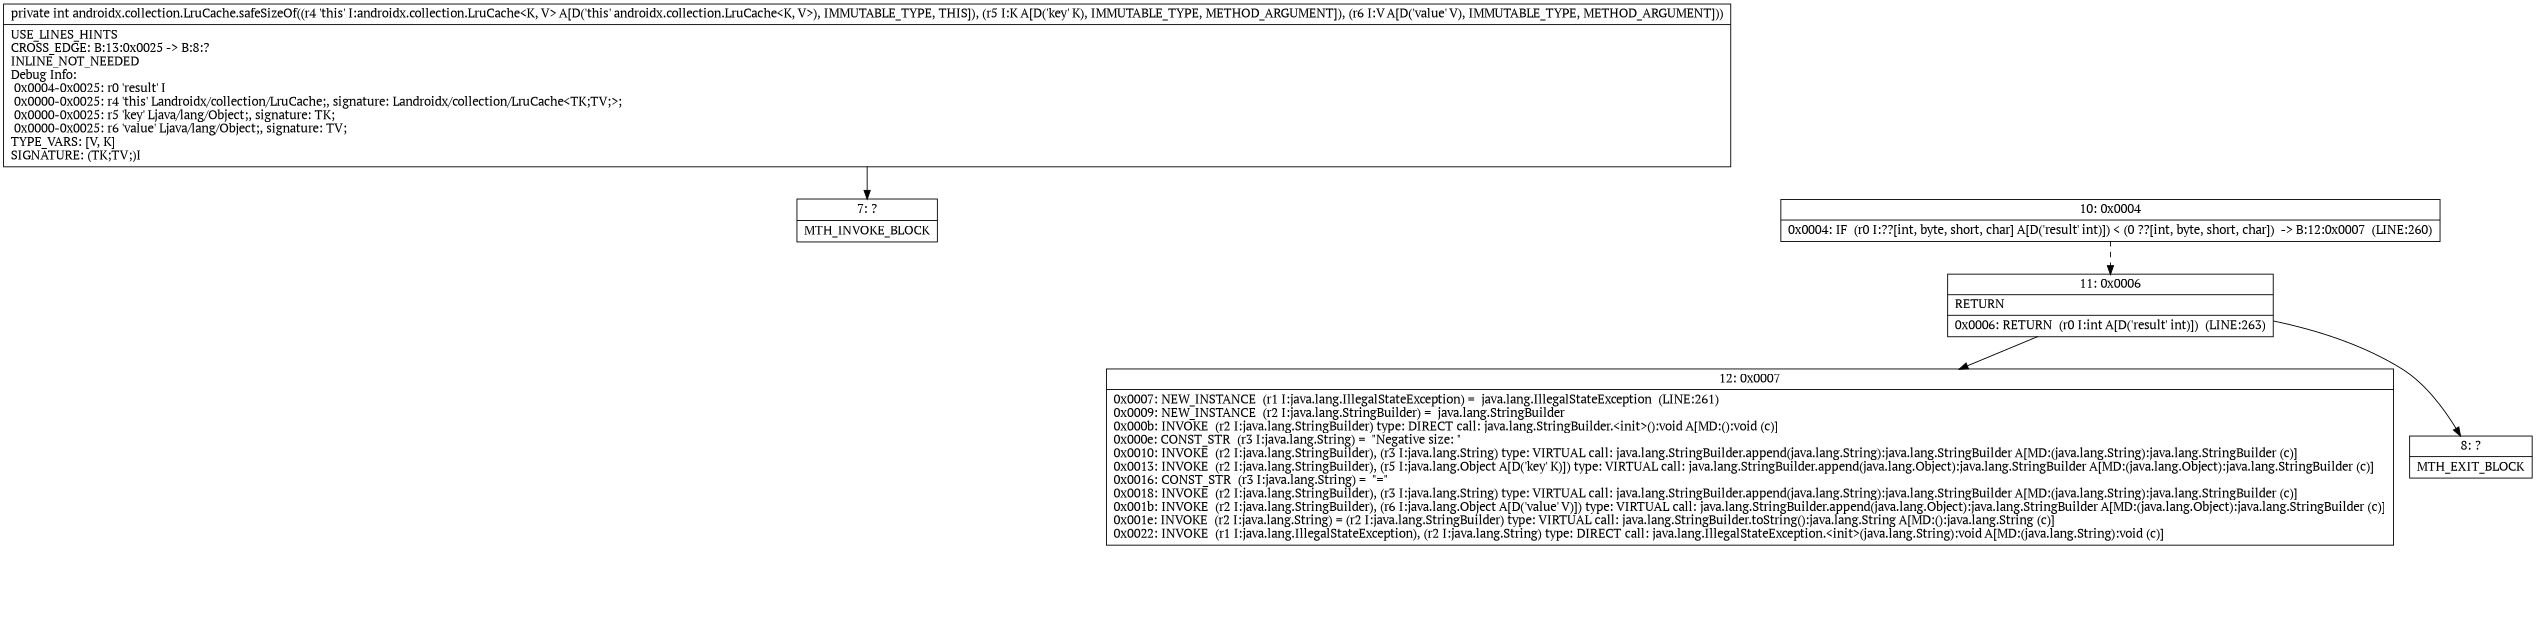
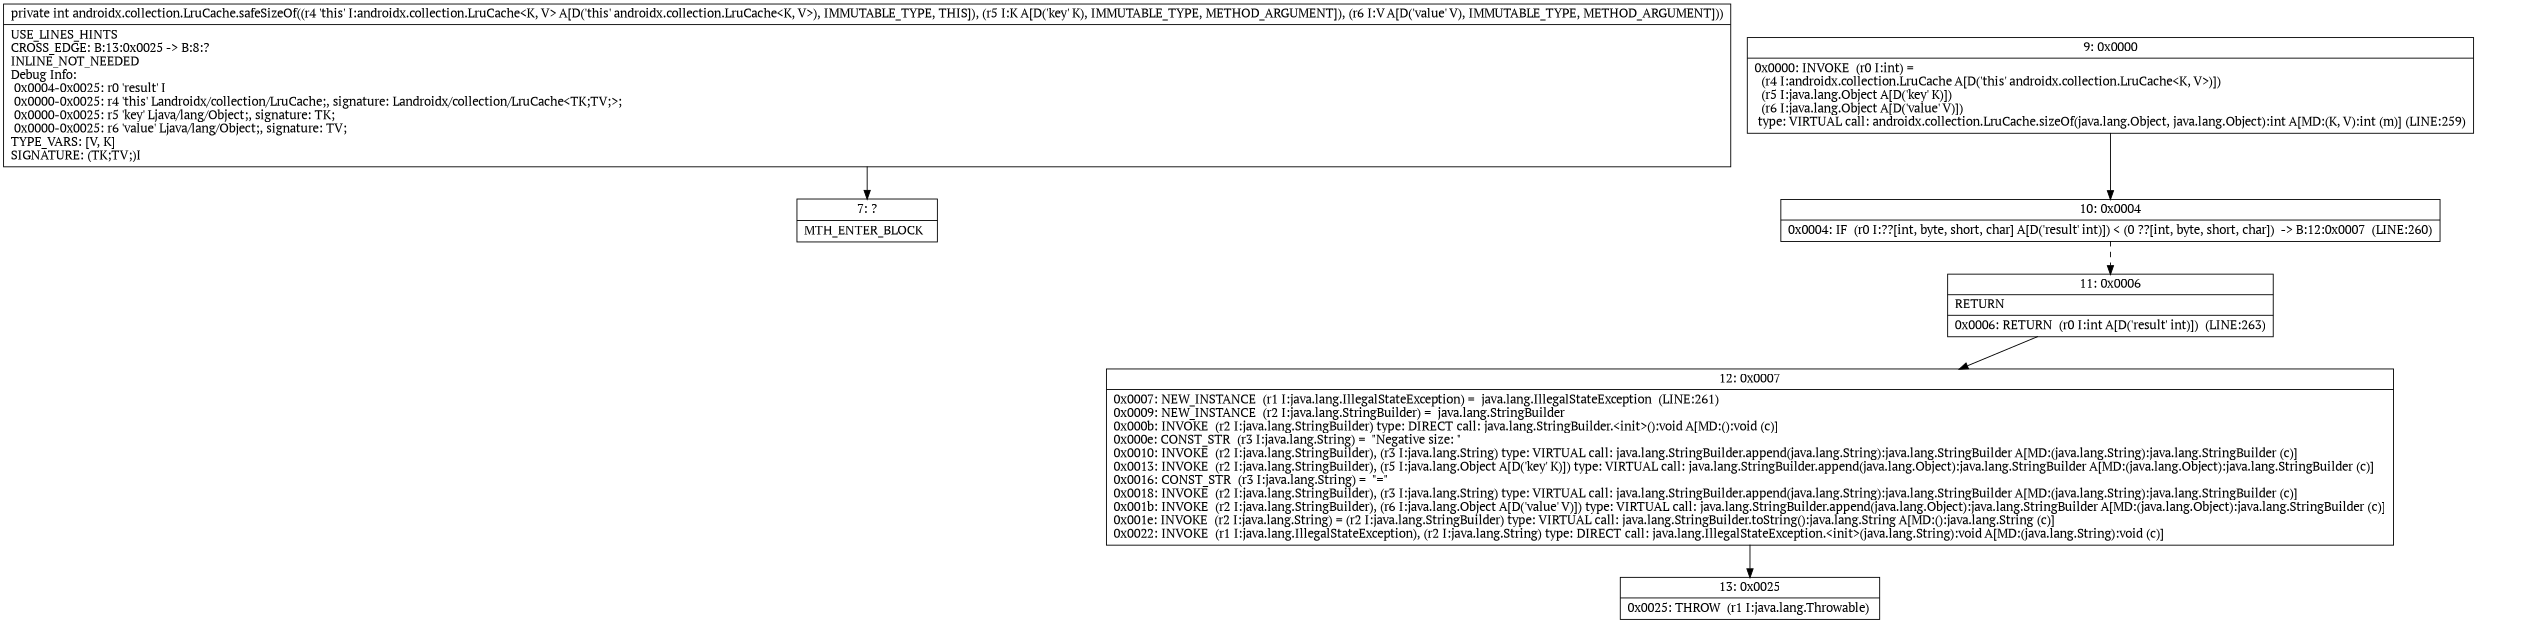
node "9: 0x0000": added
node "7: ?": text "MTH_INVOKE_BLOCK" -> "MTH_ENTER_BLOCK"
node "8: ?": removed
node "13: 0x0025": added
